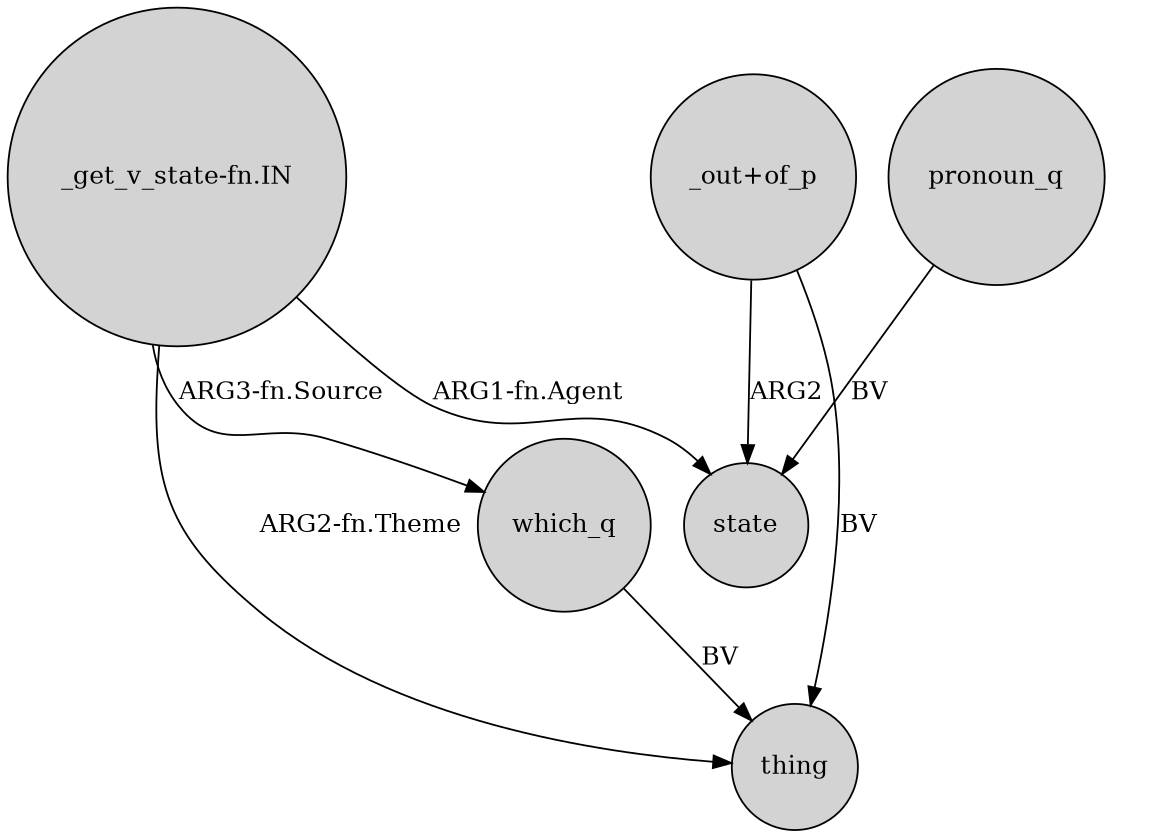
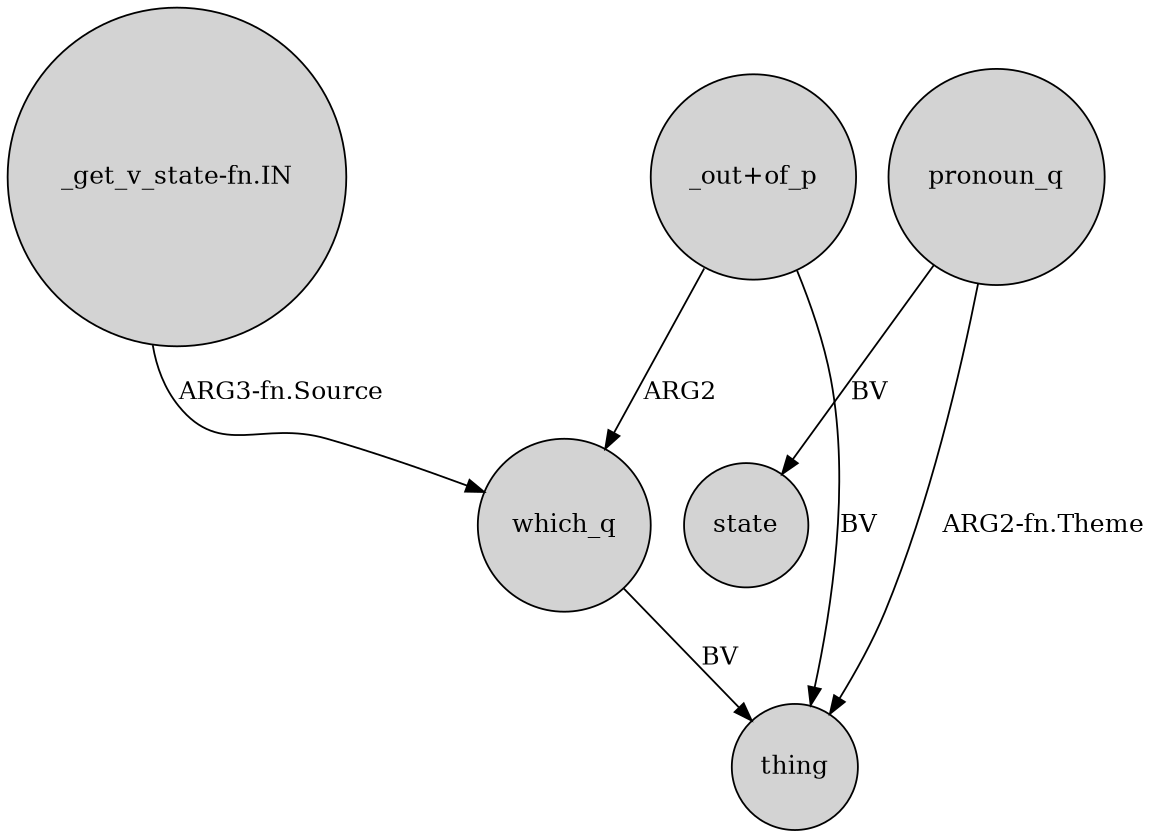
edge "_out+of_p" -> "state": now "_out+of_p" -> "which_q"
edge "_get_v_state-fn.IN" -> "state": removed, label "ARG1-fn.Agent"
edge "_get_v_state-fn.IN" -> "thing": now "pronoun_q" -> "thing"
